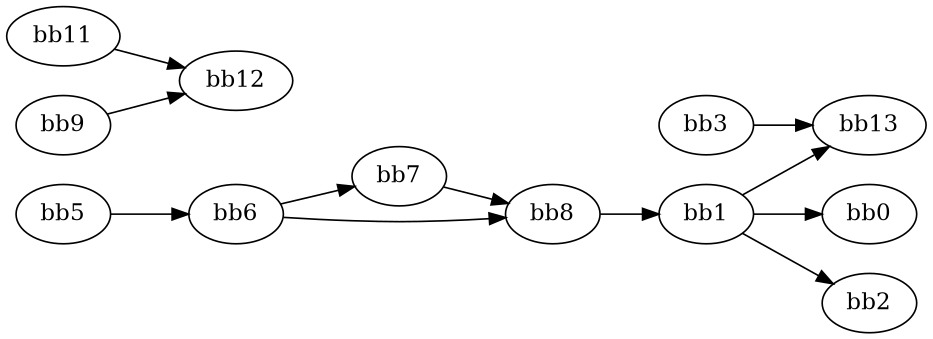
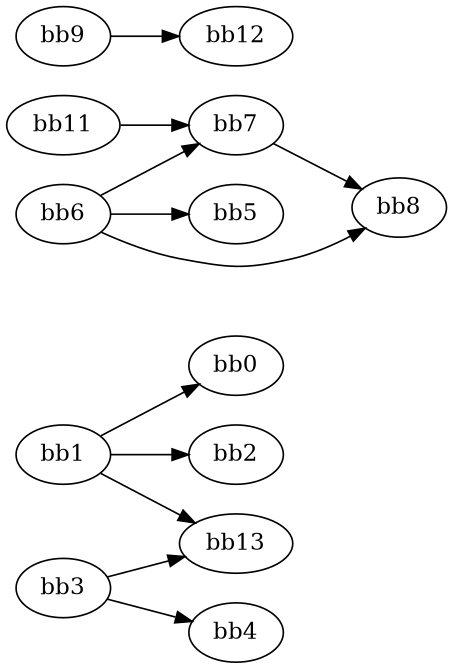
edge "bb11" -> "bb12": now "bb11" -> "bb7"
edge "bb5" -> "bb6": reversed
edge "bb8" -> "bb1": removed
node "bb4": added
